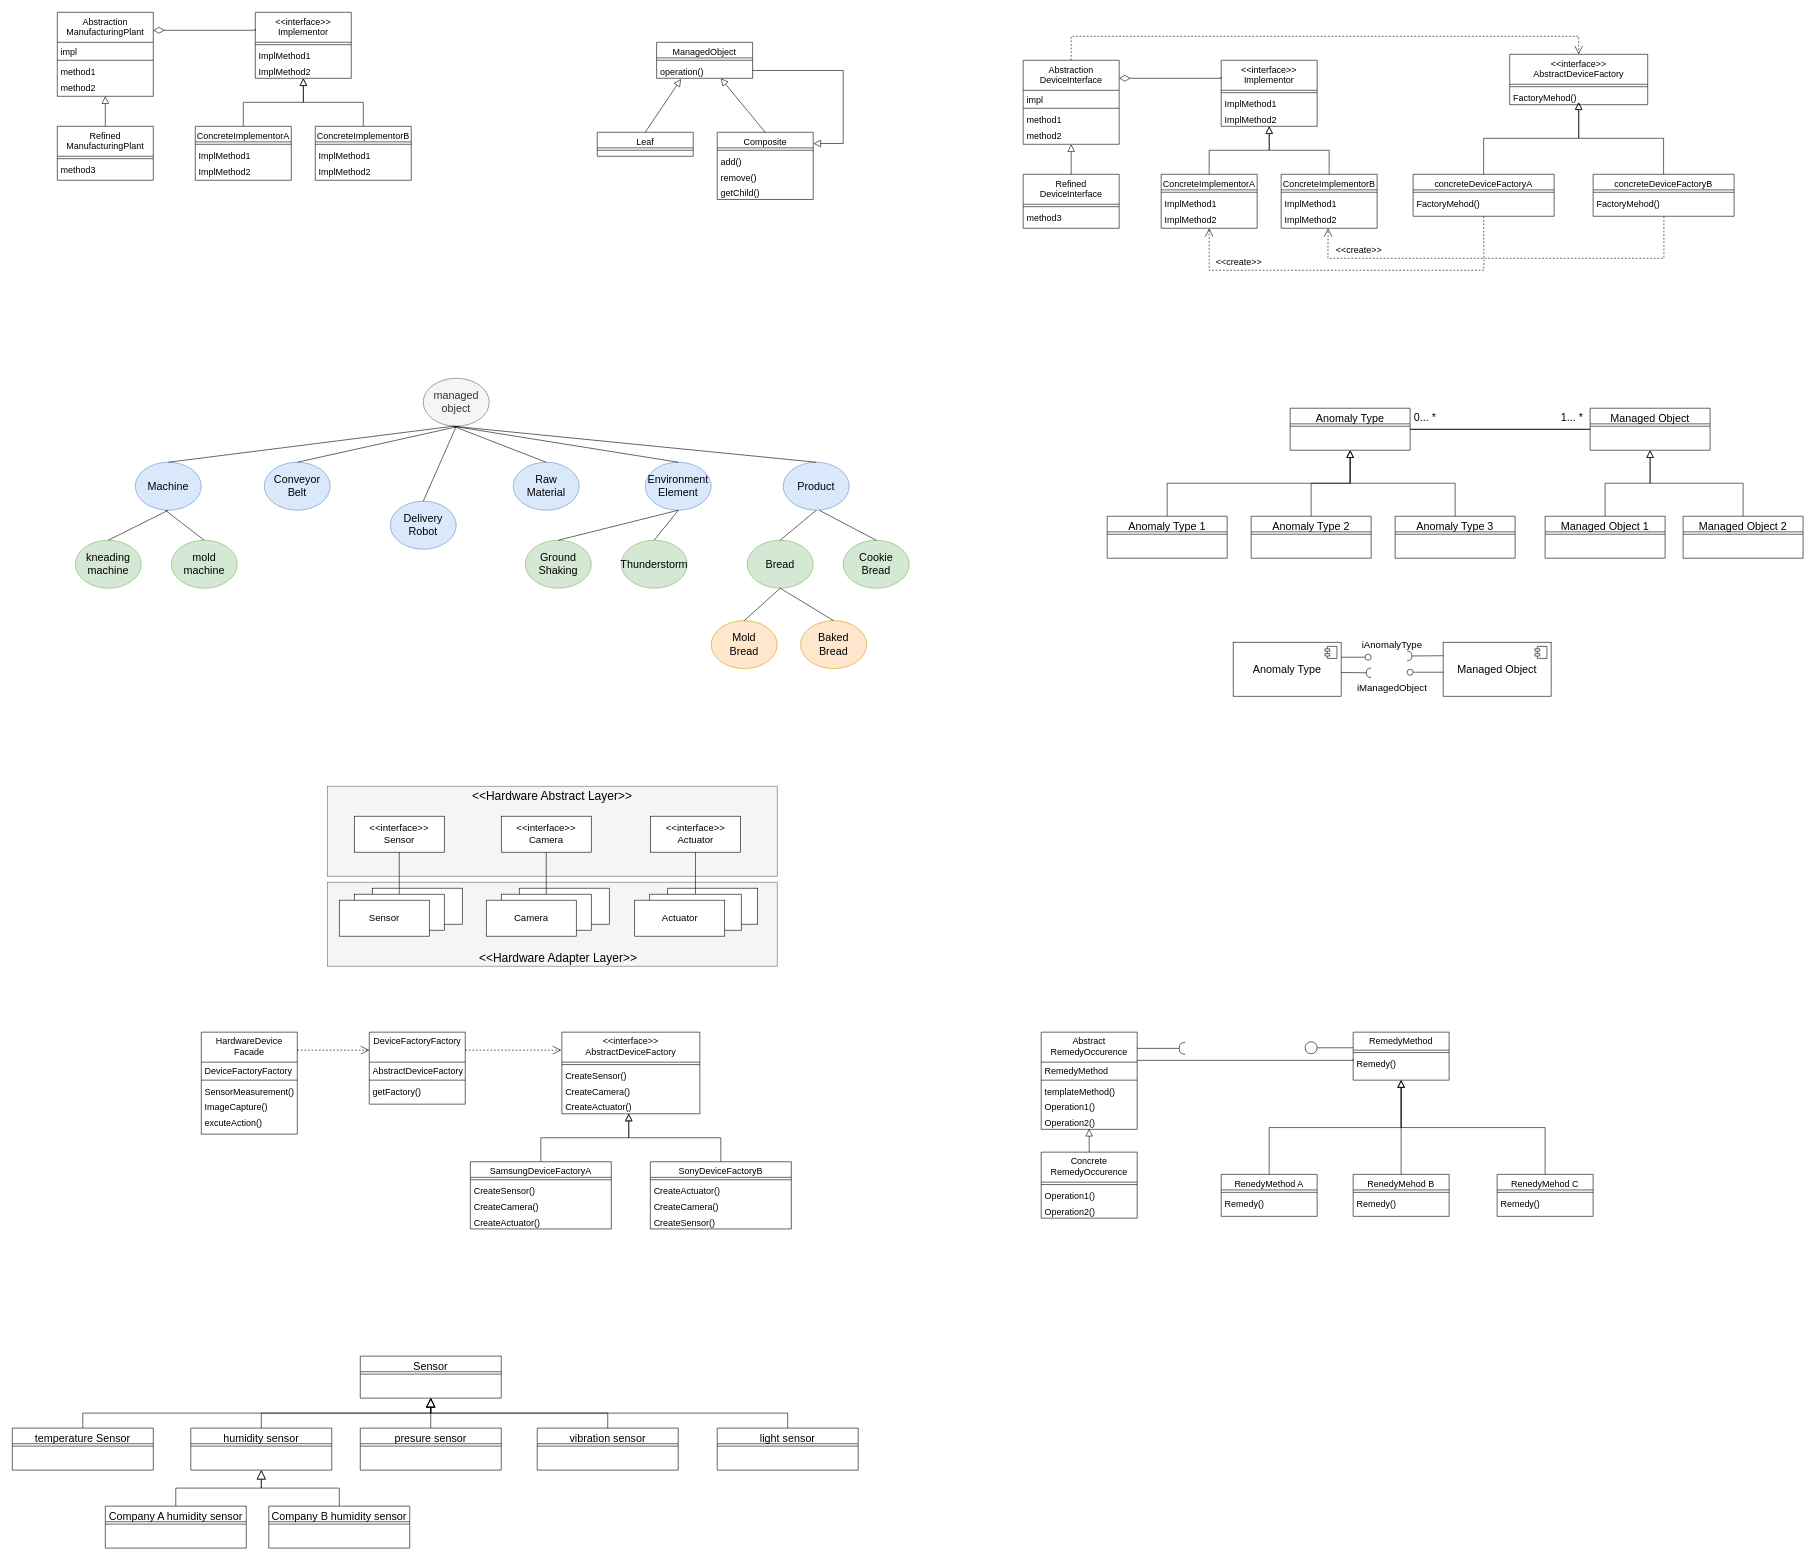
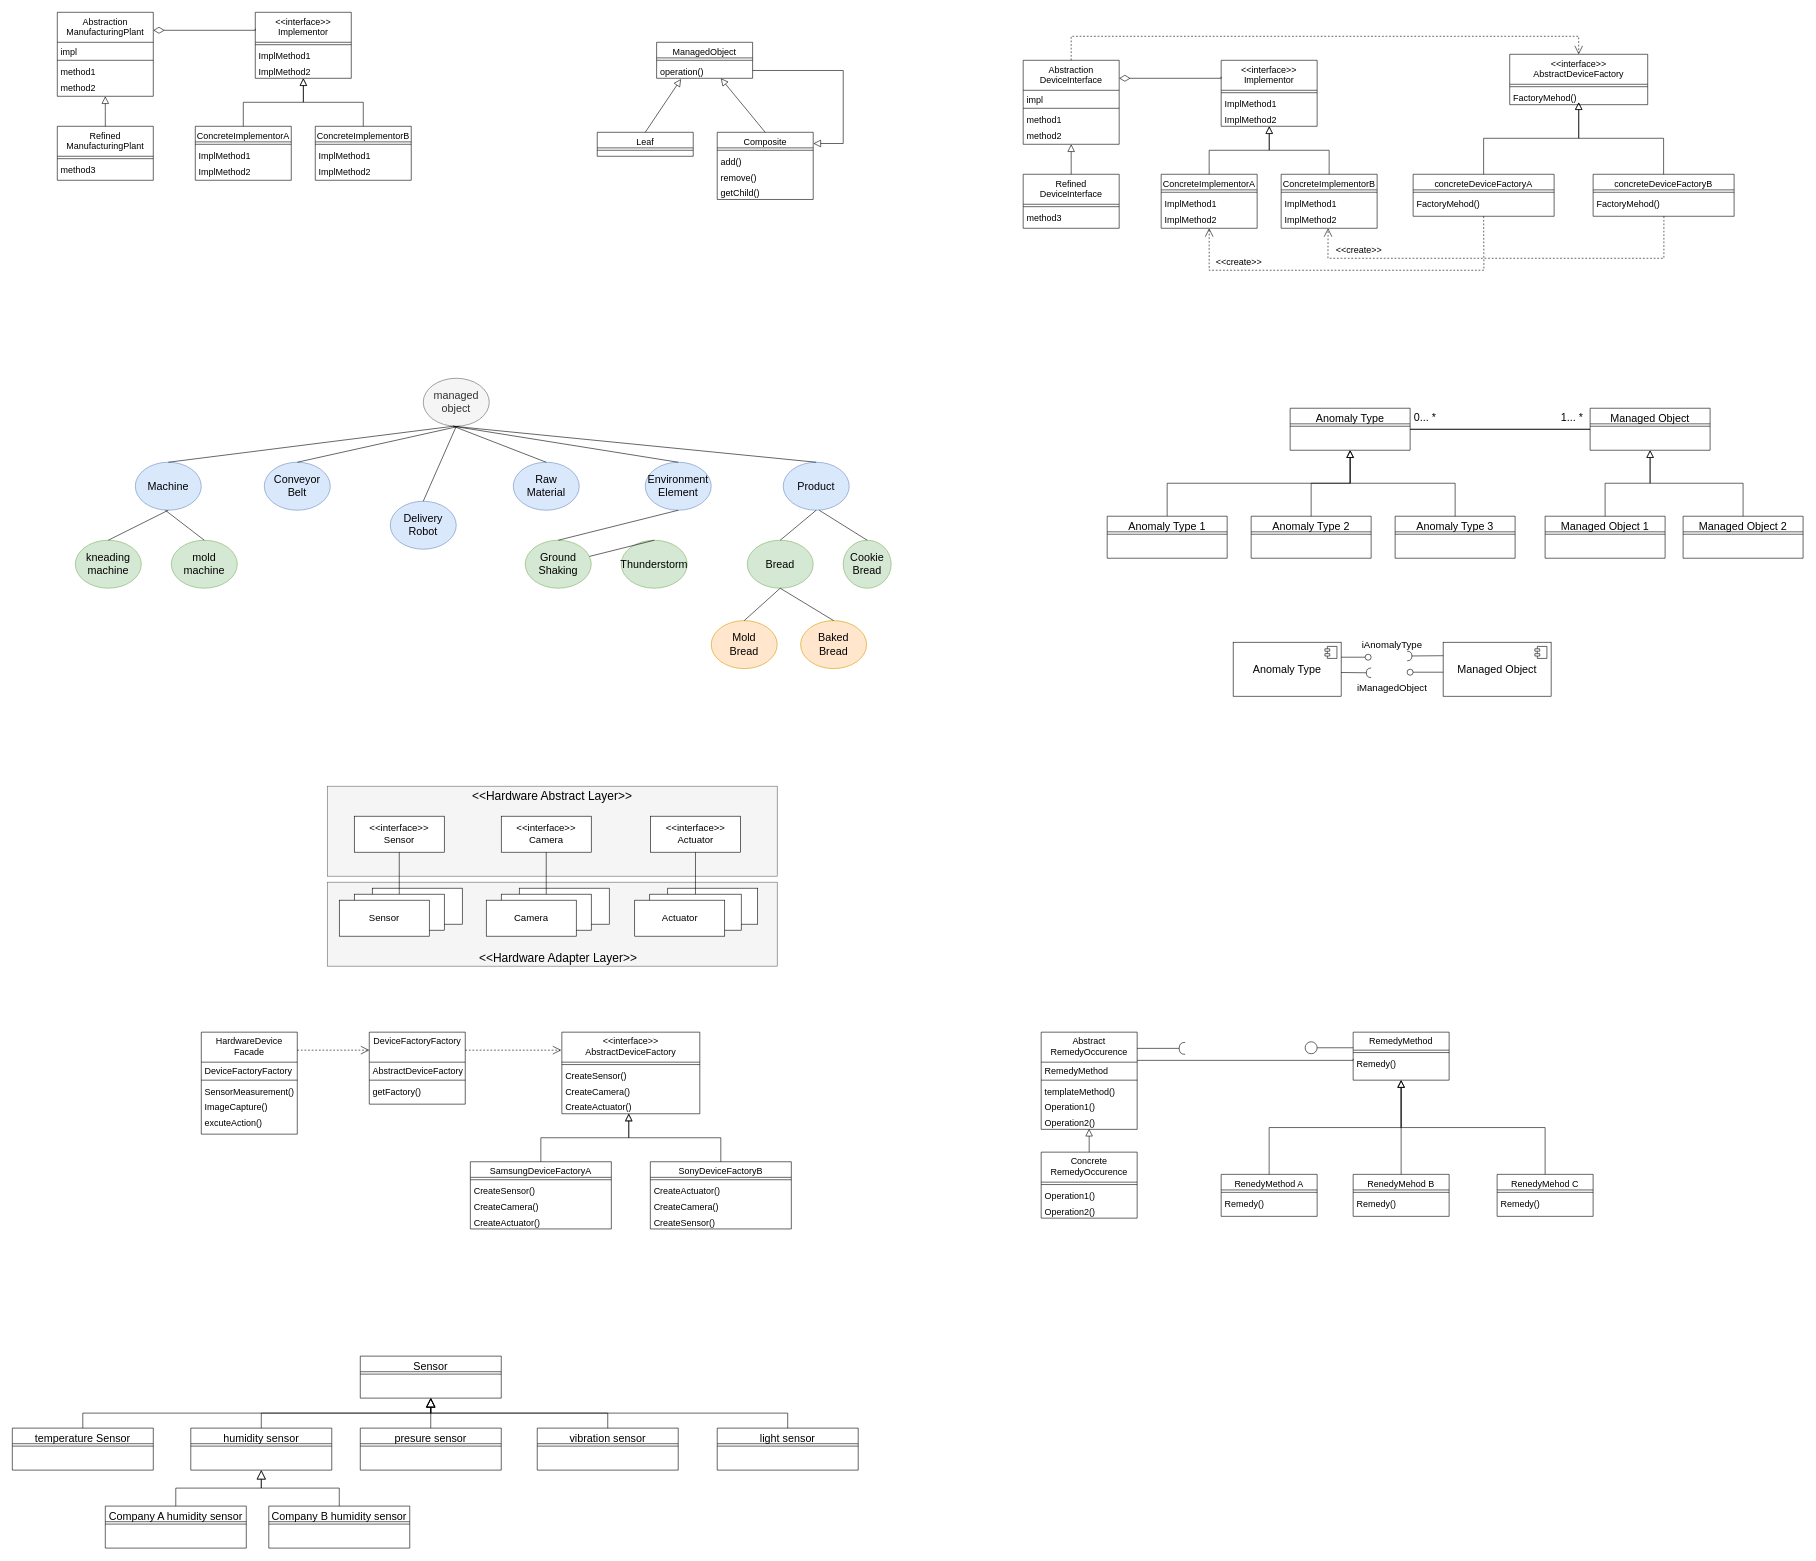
edge "EnvironmentElement" -- "Thunderstorm": now "Ground Shaking" -- "Thunderstorm"
node "Cookie Bread": size 66x48 -> 48x48
